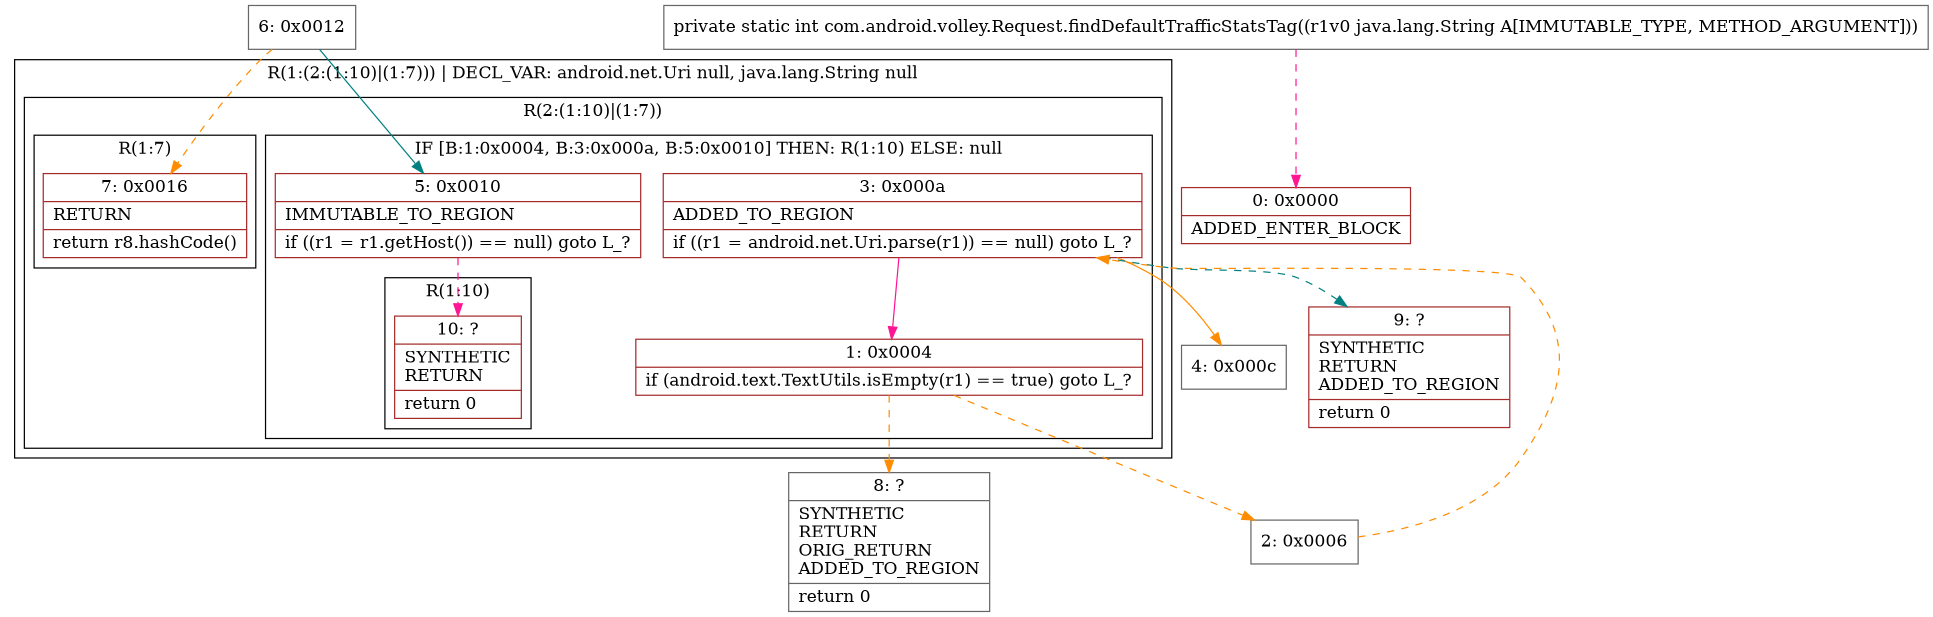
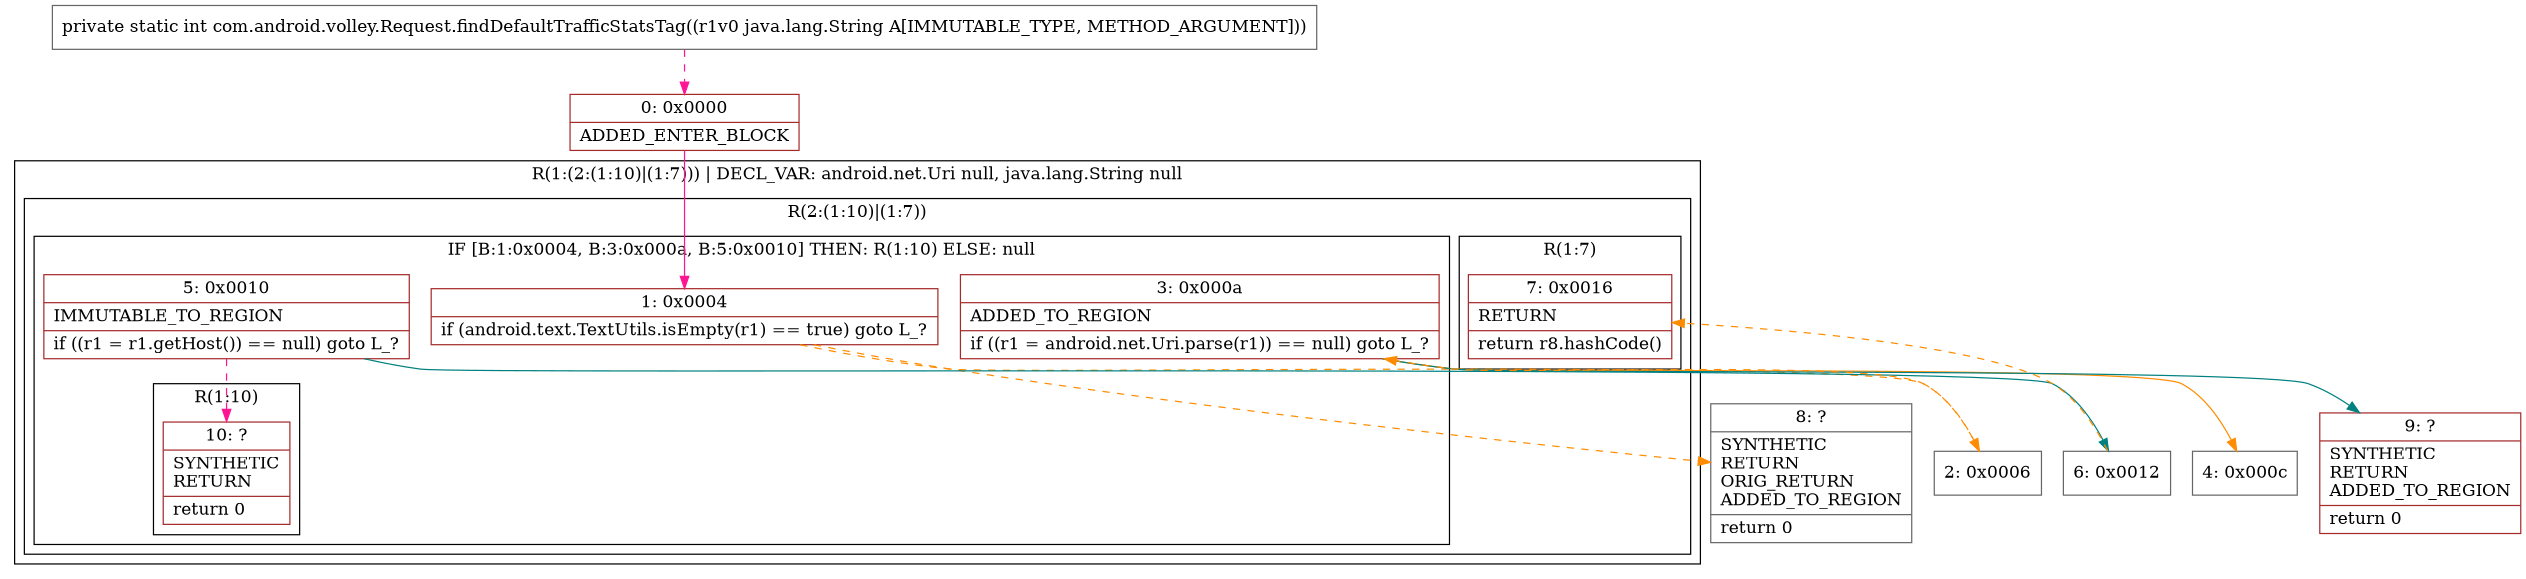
edge "6: 0x0012" -> "5: 0x0010": reversed
edge "3: 0x000a" -> "9: ?": style dashed -> solid
edge "3: 0x000a" -> "1: 0x0004": now "0: 0x0000" -> "1: 0x0004"
